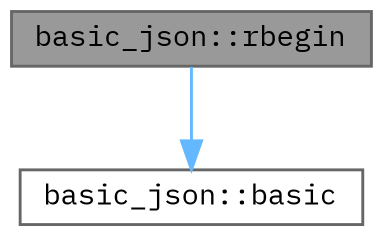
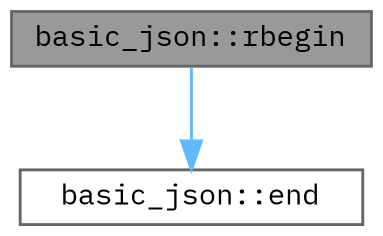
node "basic_json::basic": label "basic_json::basic" -> "basic_json::end"
